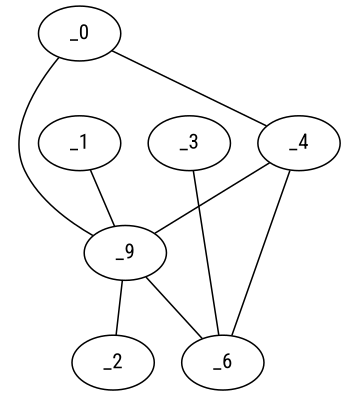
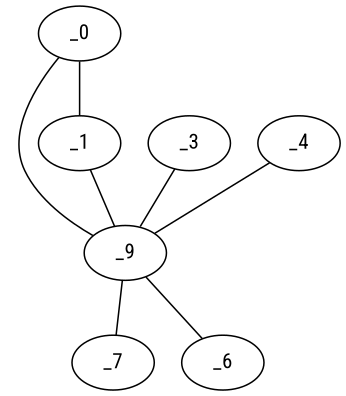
edge "_0" -- "_4": now "_0" -- "_1"
edge "_3" -- "_6": now "_3" -- "_9"
edge "_4" -- "_6": removed
node "_2": label "_2" -> "_7"
